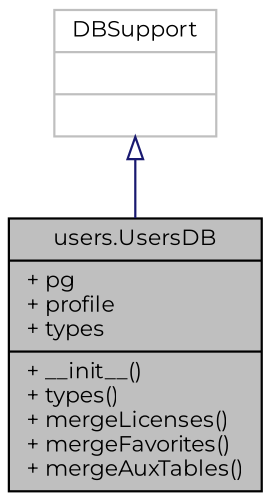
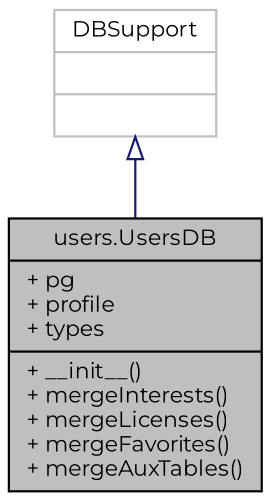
node "users.UsersDB": text "+ types()" -> "+ mergeInterests()"
